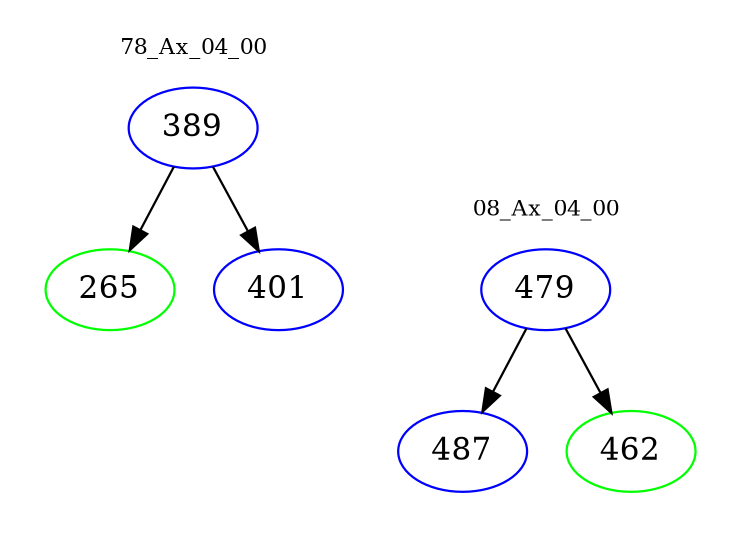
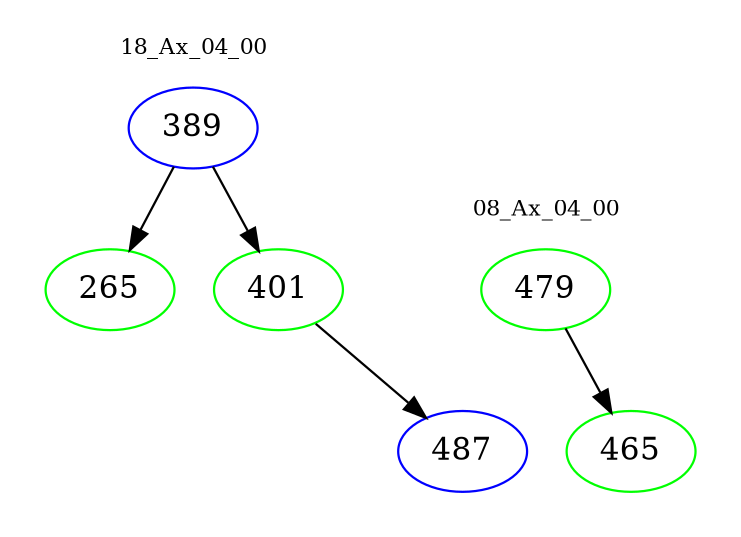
cluster "78_Ax_04_00": label "78_Ax_04_00" -> "18_Ax_04_00"
node "401": color blue -> green
node "479": color blue -> green
edge "479" -> "487": now "401" -> "487"
node "462": label "462" -> "465"
